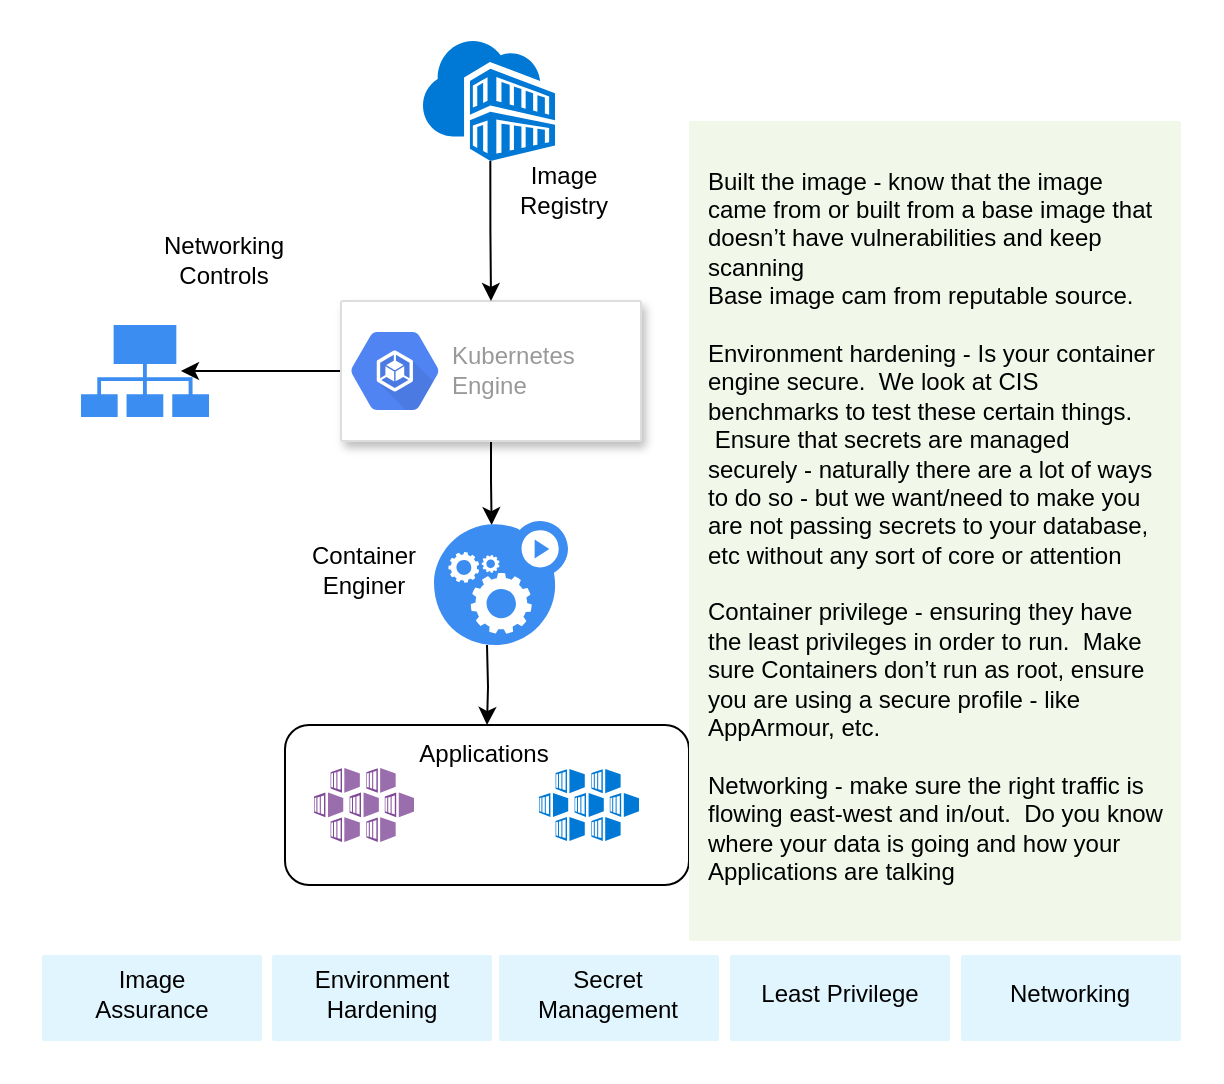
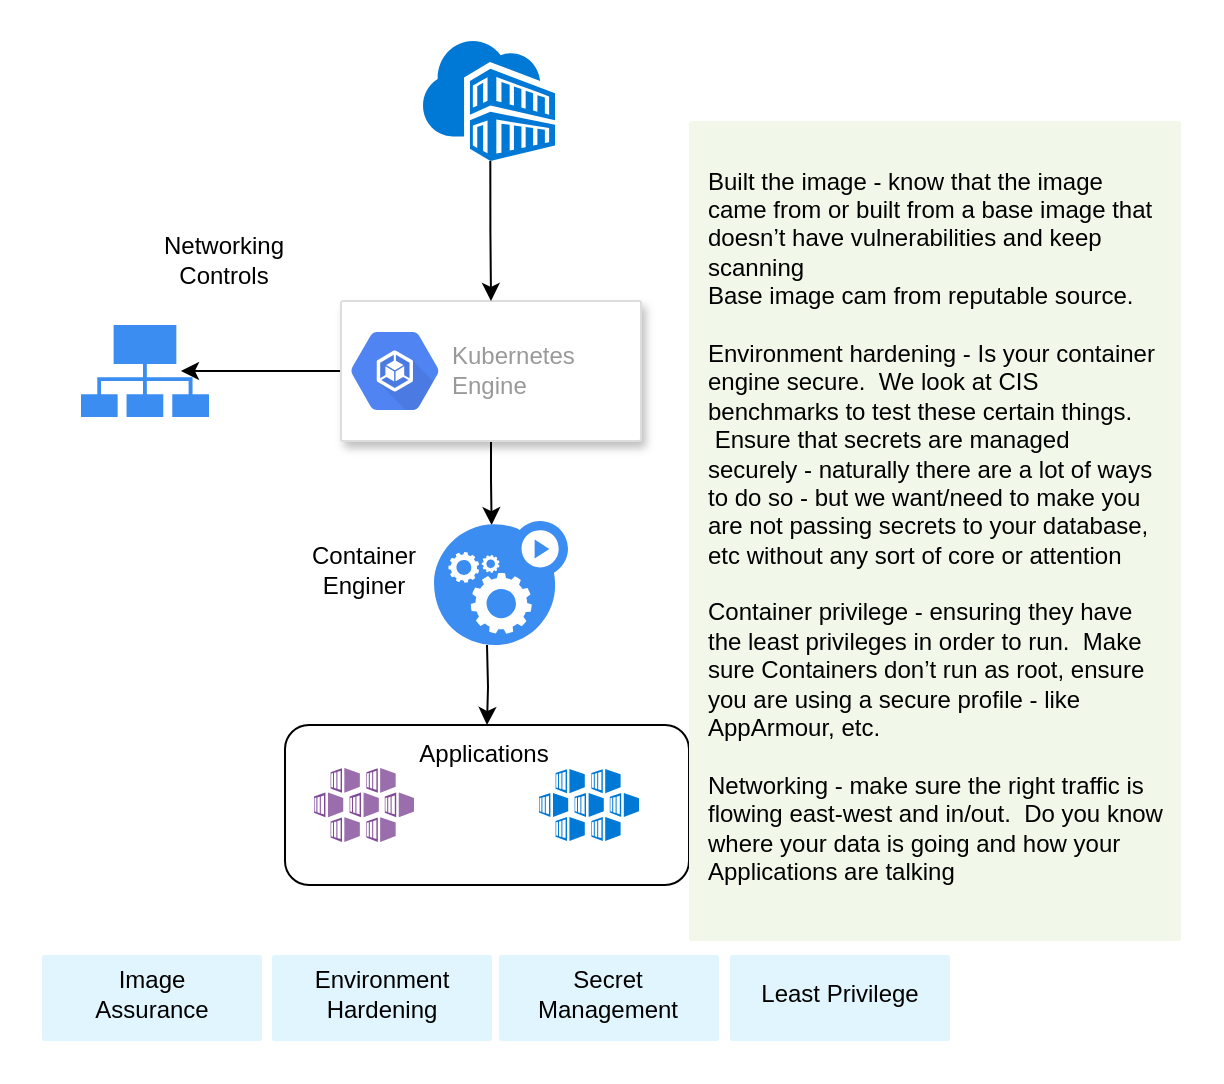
node "Image Registry": removed
node "Networking": removed
